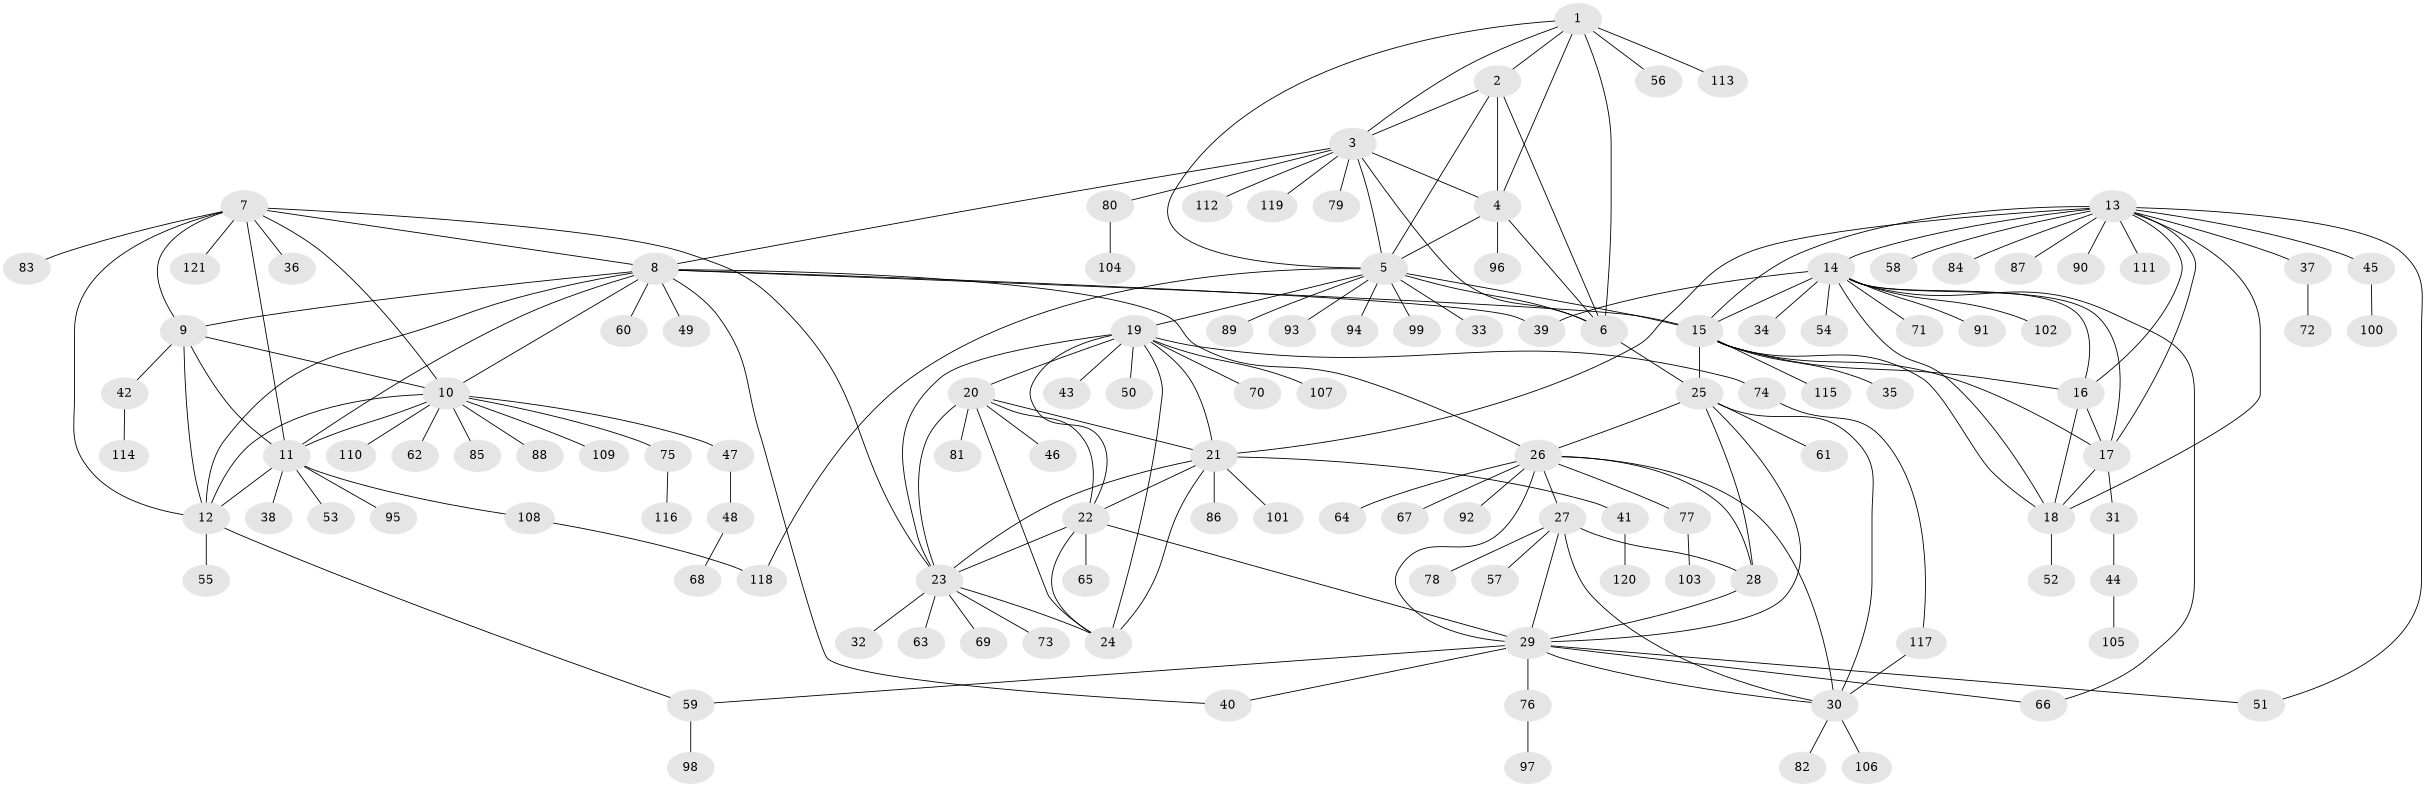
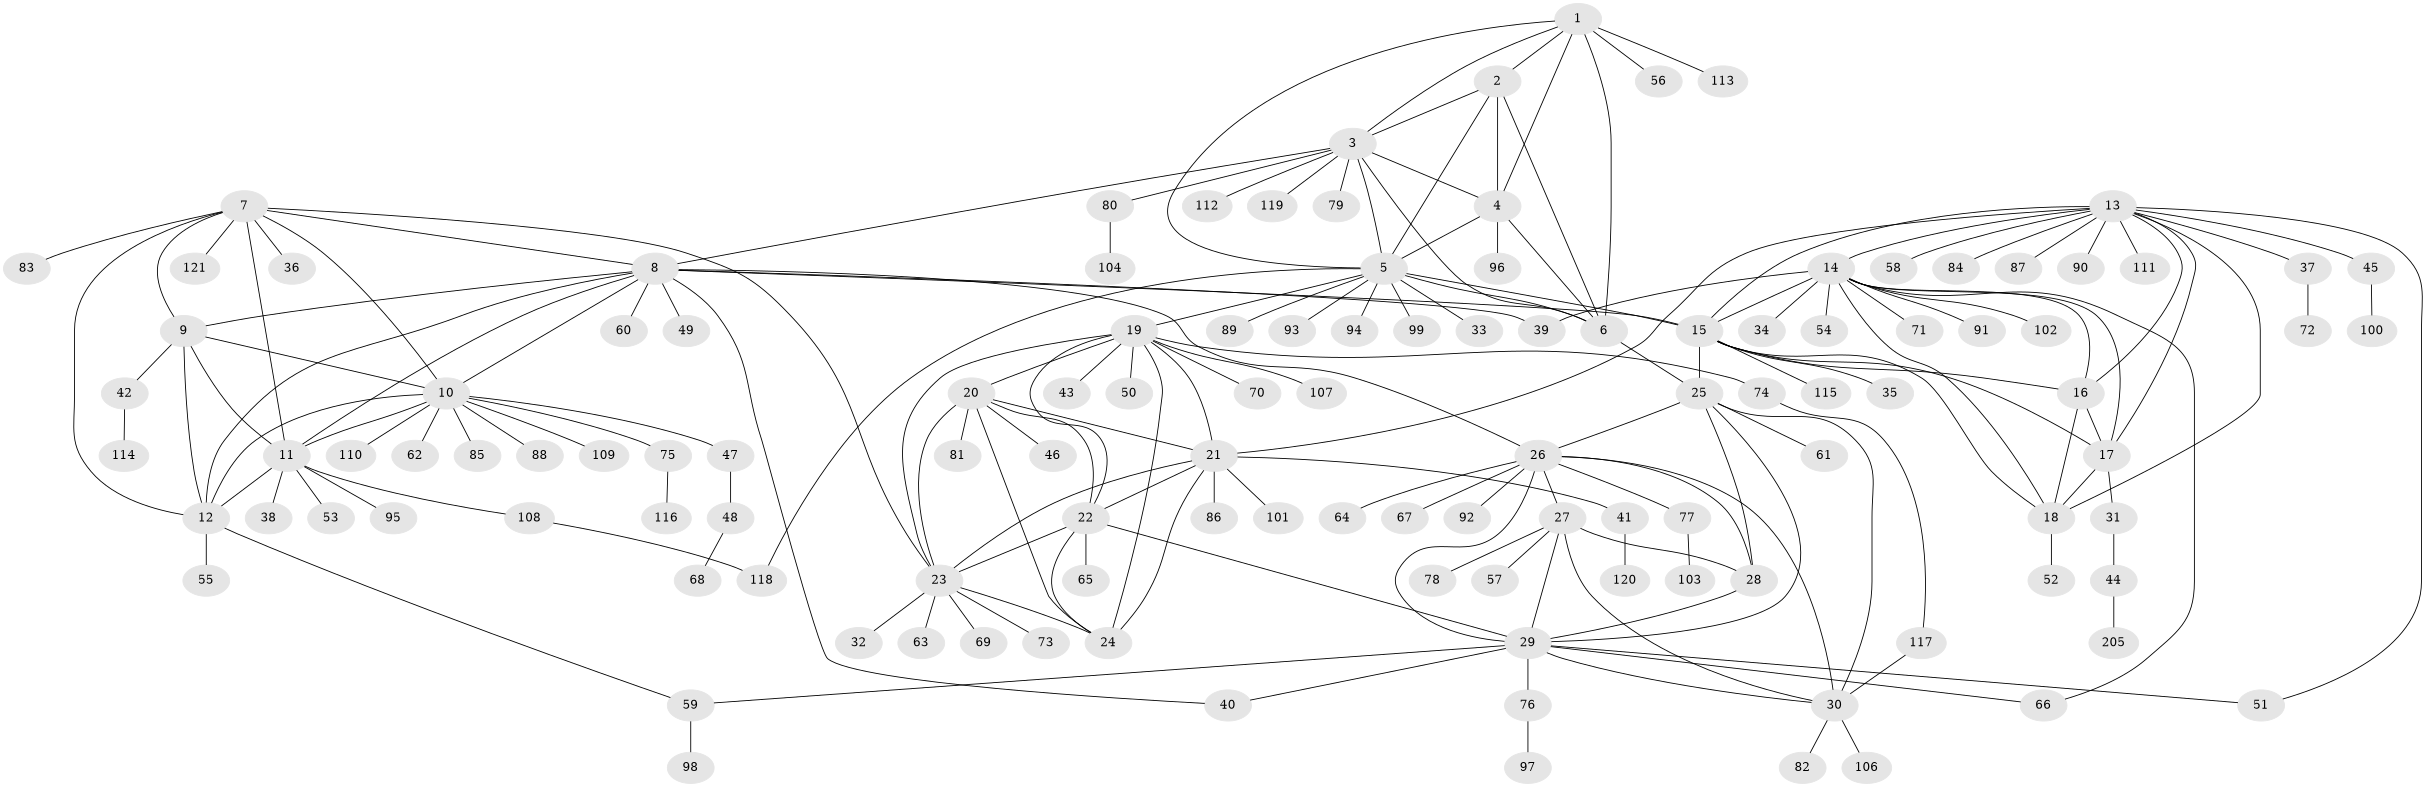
node "105": label "105" -> "205"
